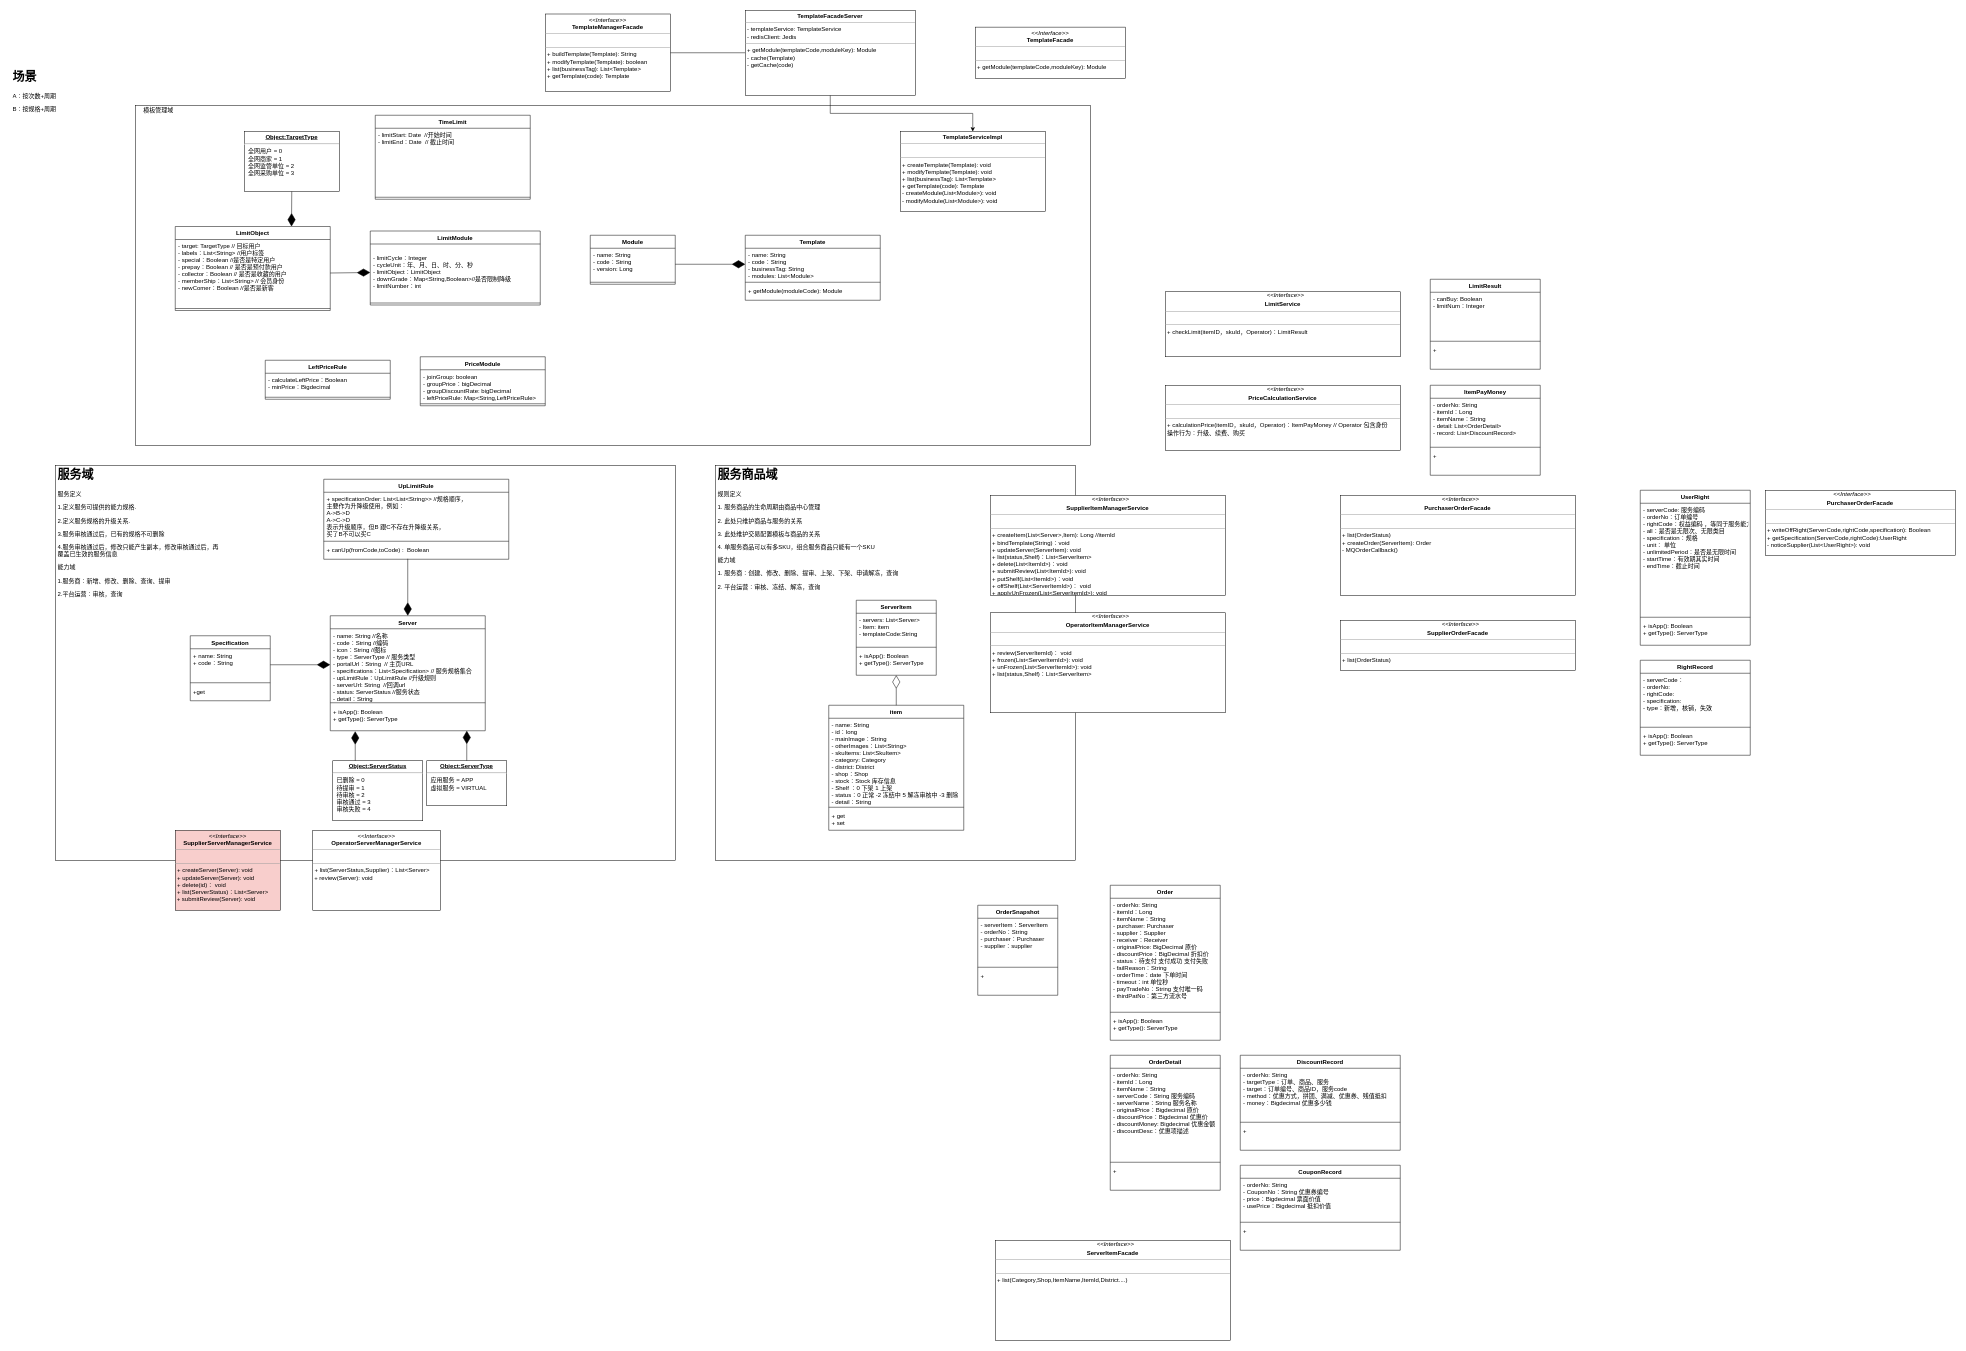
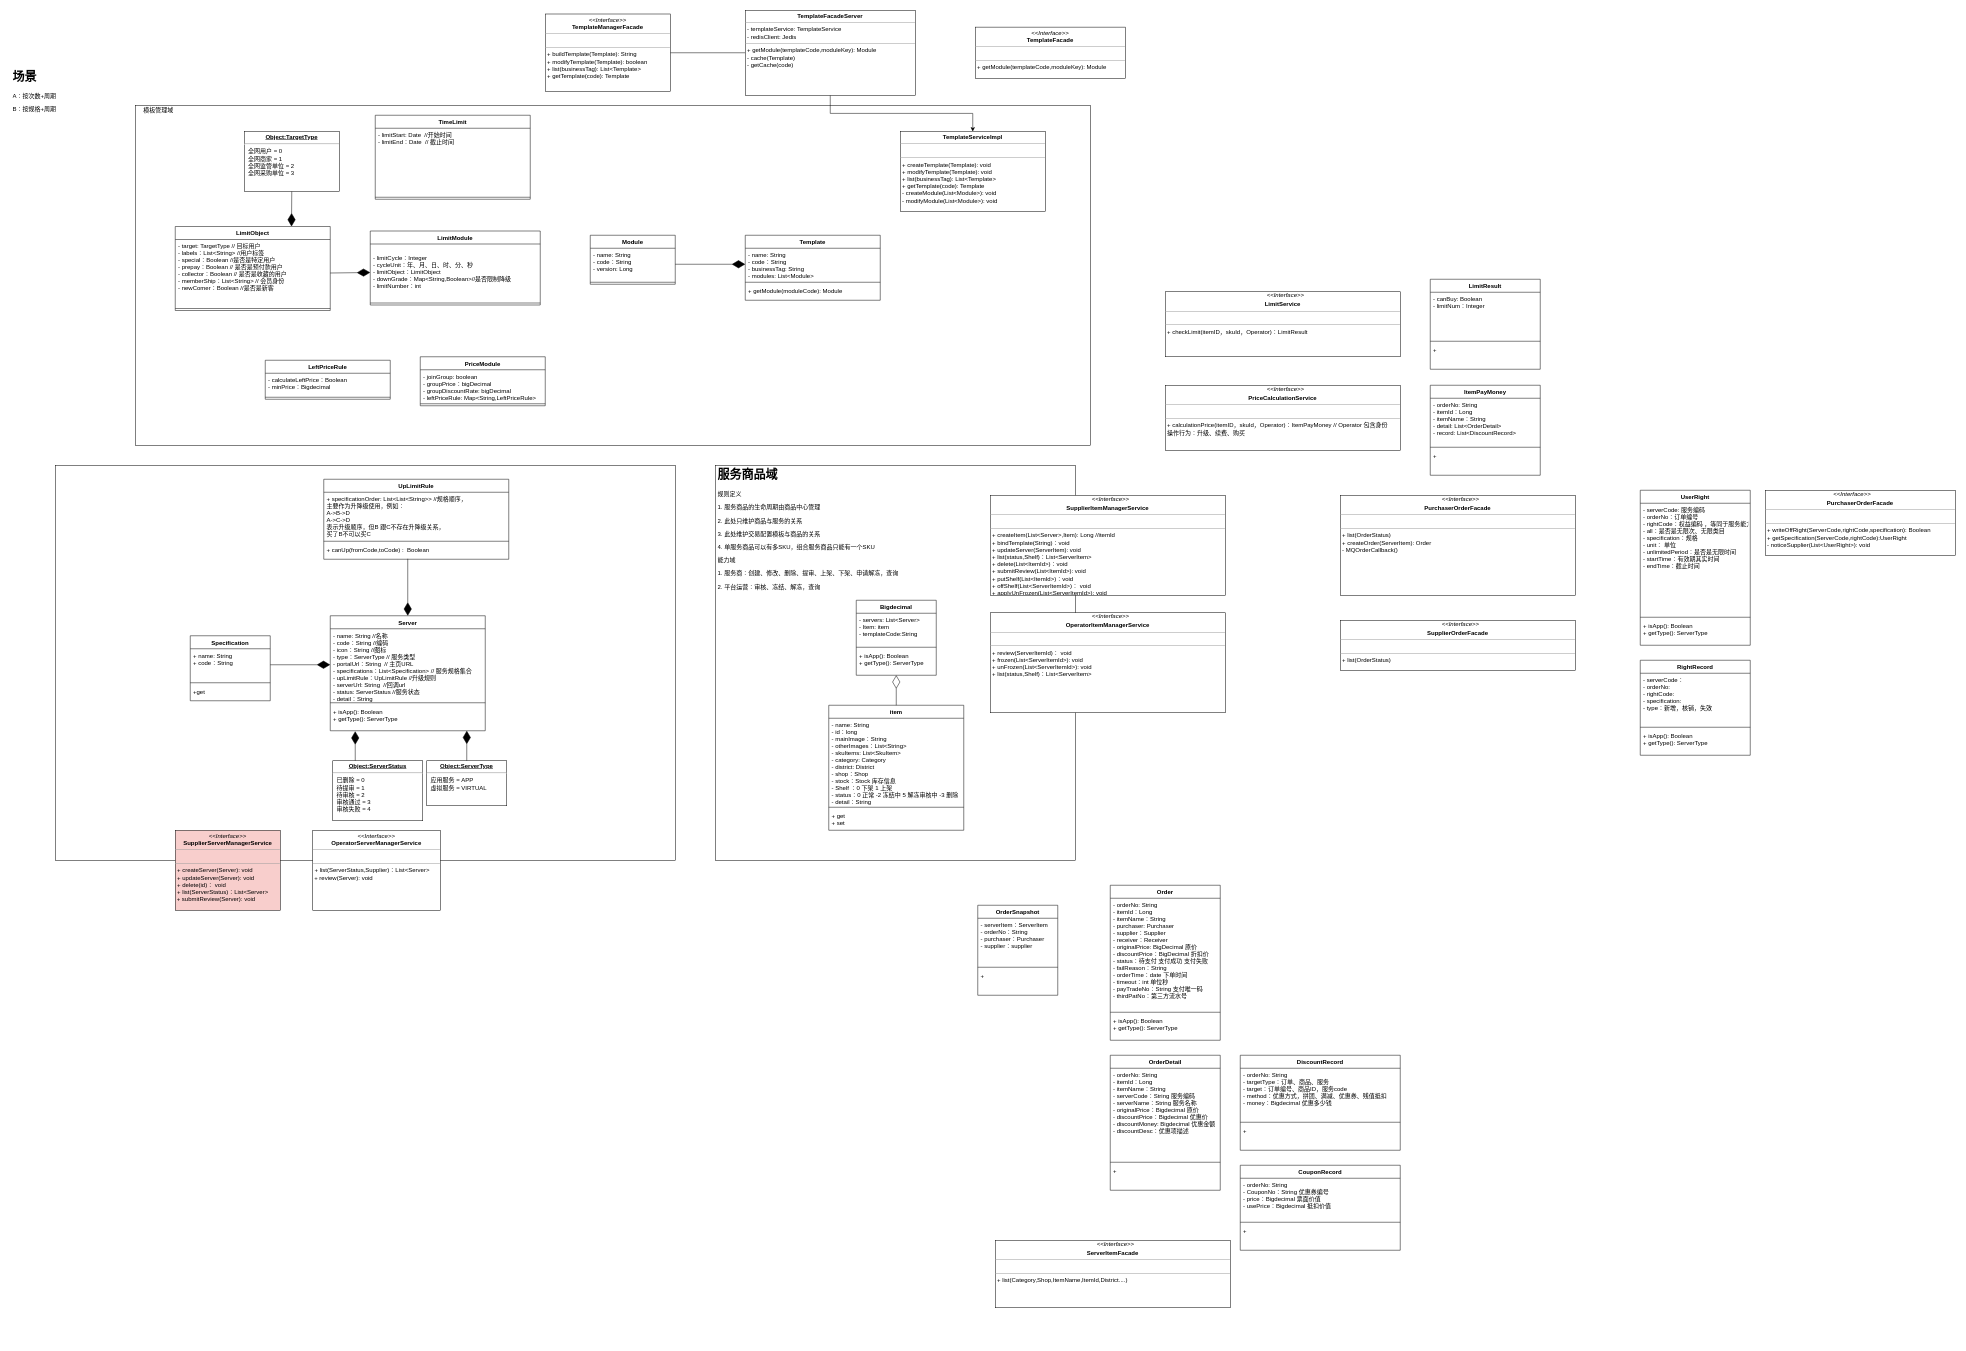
node "服务域 服务定义 1.定义服务可提供的能力规格. 2.定义服务规格的升级关系. 3.服务审核通过后，已有的规格不可删除 4.服务审核通过后，修改只能产生副本，修改审核通过后，再覆盖已生效的服务信息 能力域 1.服务商：新增、修改、删除、查询、提审 2.平台运营：审核，查询": removed
node "ServerItem": label "ServerItem" -> "Bigdecimal"
node "<<Interface>>ServerItemFacade + list(Category,Shop,ItemName,ItemId,District....)": size 235x100 -> 235x68
